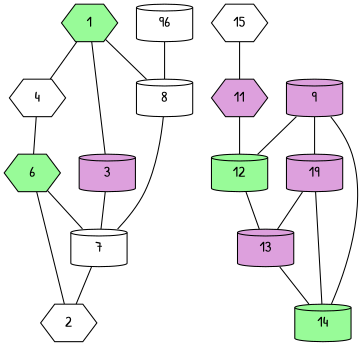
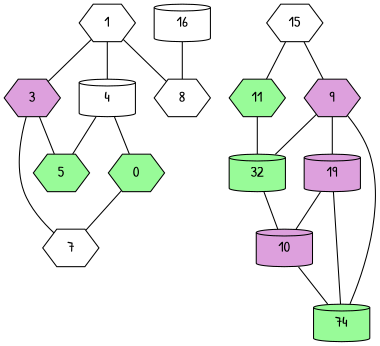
node "1": fillcolor palegreen -> white
node "96": label "96" -> "16"
edge "15" -- "9": added
node "4": shape hexagon -> cylinder
node "8": shape cylinder -> hexagon
node "11": fillcolor plum -> palegreen
node "9": shape cylinder -> hexagon
node "6": label "6" -> "0"
node "5": added
node "3": shape cylinder -> hexagon
node "12": label "12" -> "32"
edge "8" -- "7": removed
node "7": shape cylinder -> hexagon
node "13": label "13" -> "10"
node "2": removed
node "14": label "14" -> "74"
